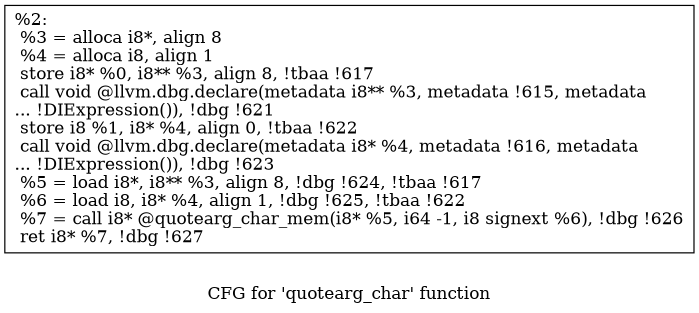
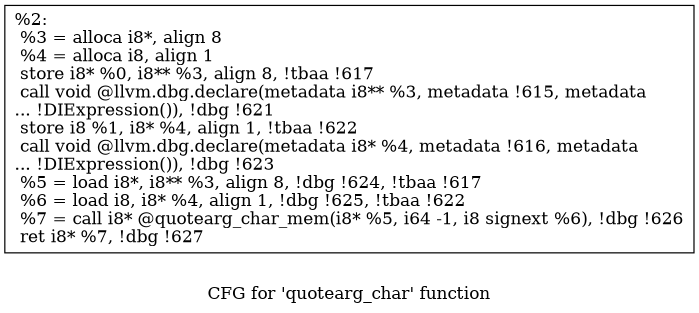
node "%2:": text "store i8 %1, i8* %4, align 0, !tbaa !622" -> "store i8 %1, i8* %4, align 1, !tbaa !622"
